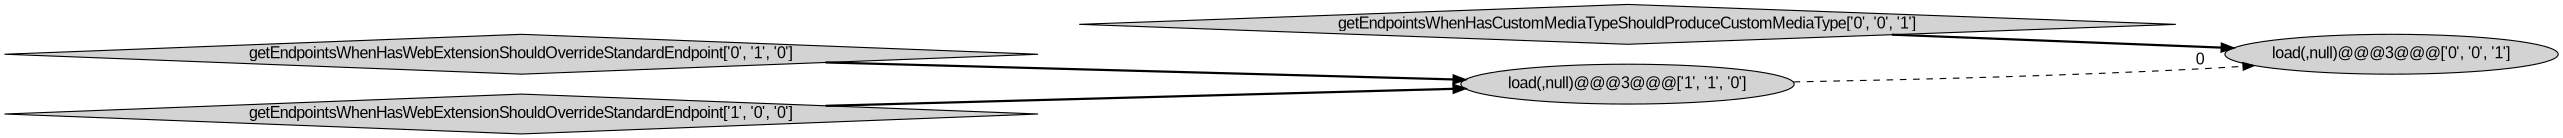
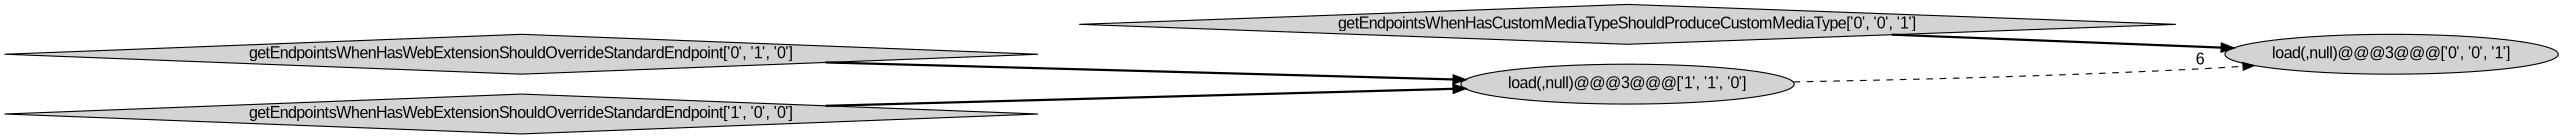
edge "load(,null)@@@3@@@['1', '1', '0']" -> "load(,null)@@@3@@@['0', '0', '1']": label "0" -> "6"
